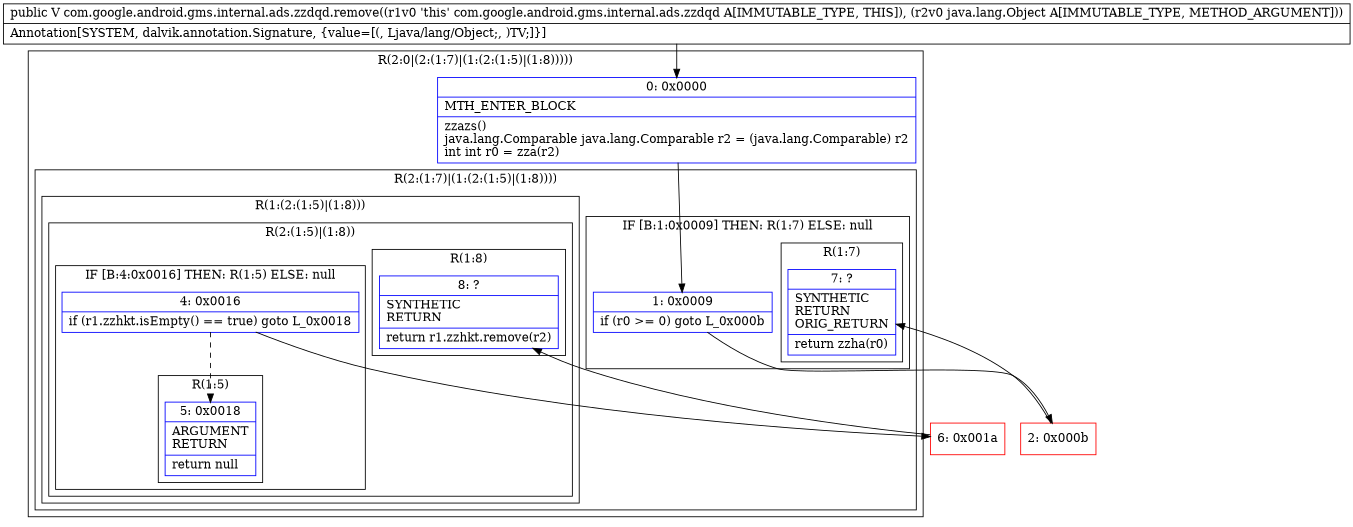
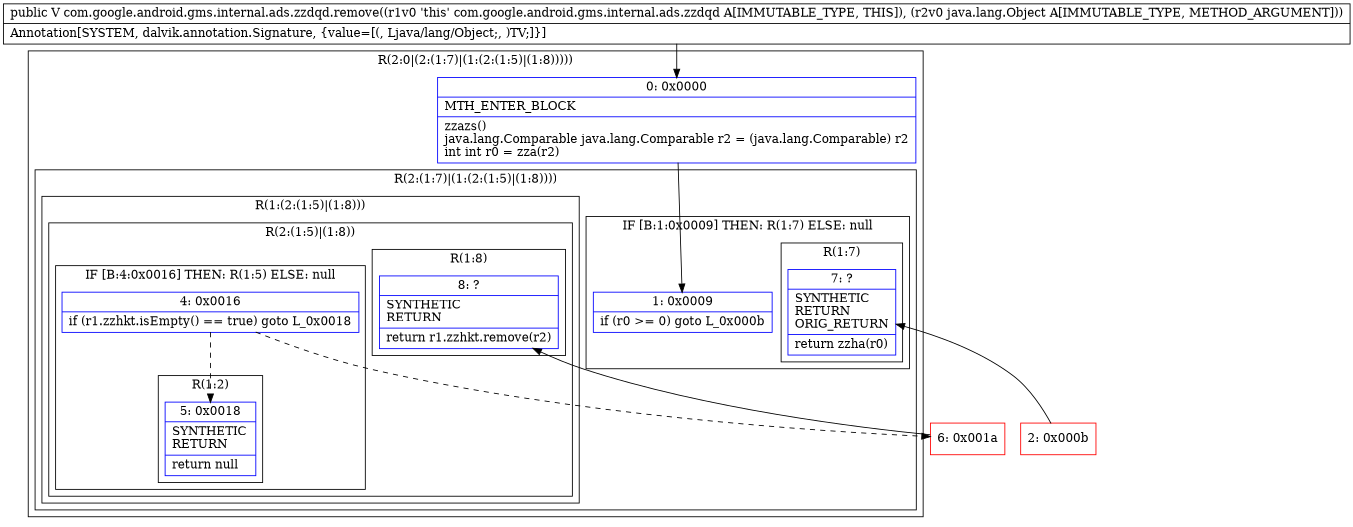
edge "1: 0x0009" -> "2: 0x000b": removed
cluster "R(1:5)": label "R(1:5)" -> "R(1:2)"
edge "4: 0x0016" -> "6: 0x001a": style solid -> dashed
node "5: 0x0018": text "ARGUMENT" -> "SYNTHETIC"
